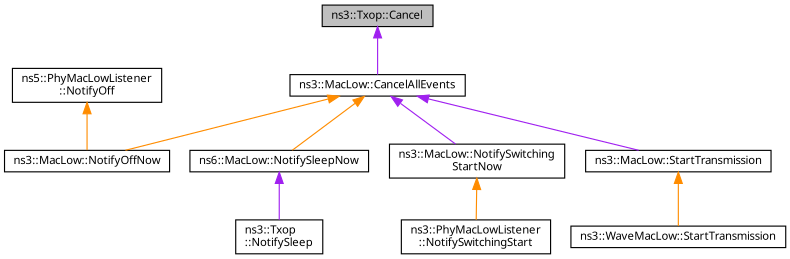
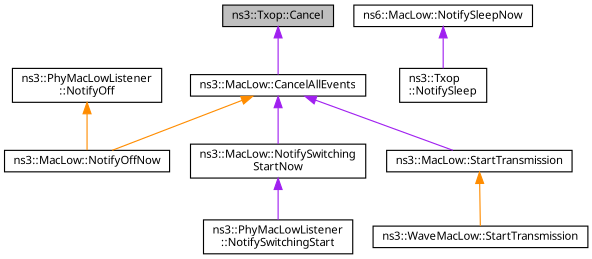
node "ns5::PhyMacLowListener ::NotifyOff": label "ns5::PhyMacLowListener ::NotifyOff" -> "ns3::PhyMacLowListener ::NotifyOff"
edge "ns6::MacLow::NotifySleepNow" -> "ns3::MacLow::CancelAllEvents": removed
edge "ns3::PhyMacLowListener ::NotifySwitchingStart" -> "ns3::MacLow::NotifySwitching StartNow": color darkorange -> purple
